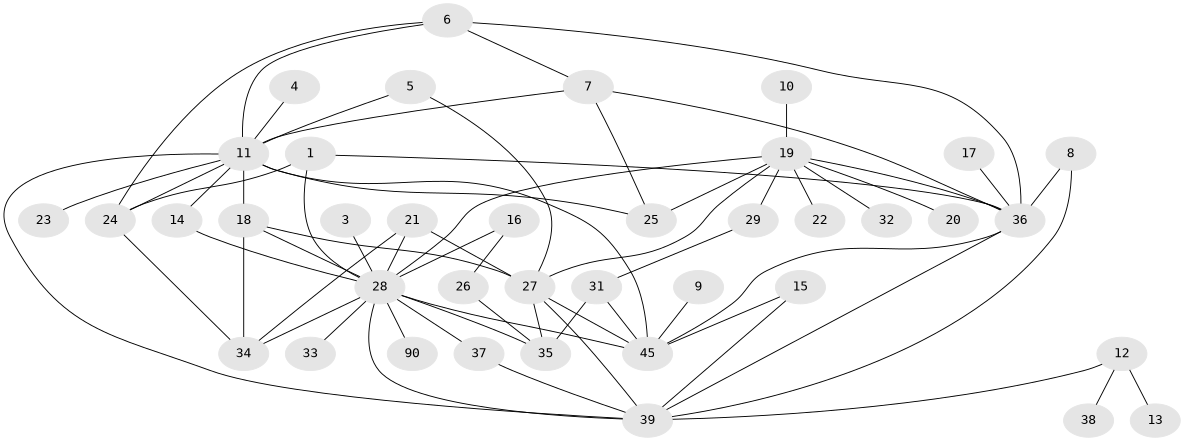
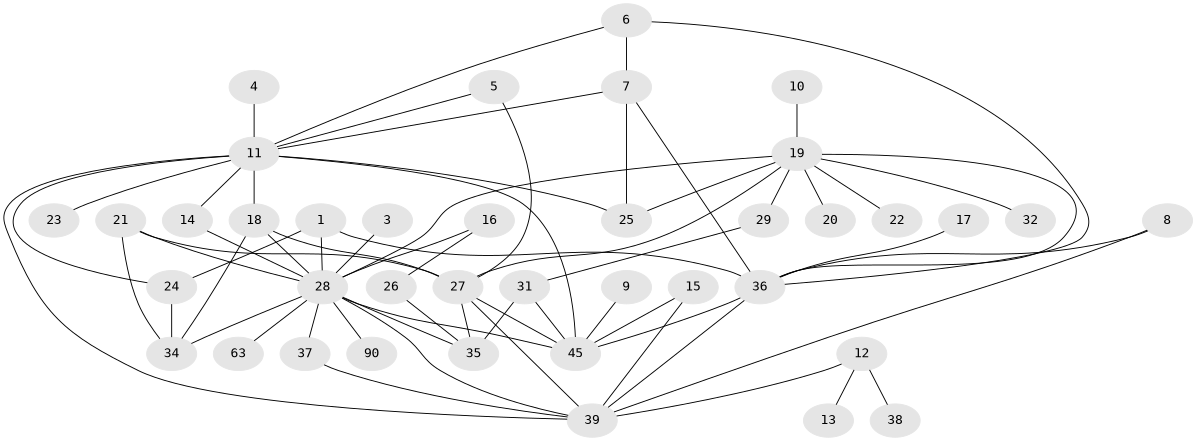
edge "6" -- "24": removed
node "33": label "33" -> "63"
